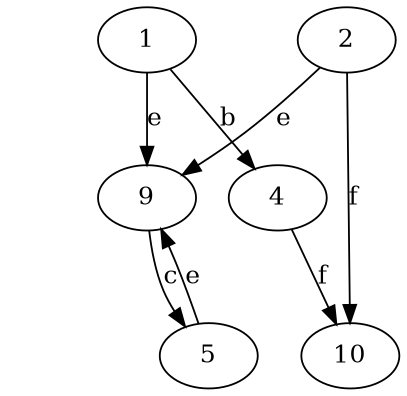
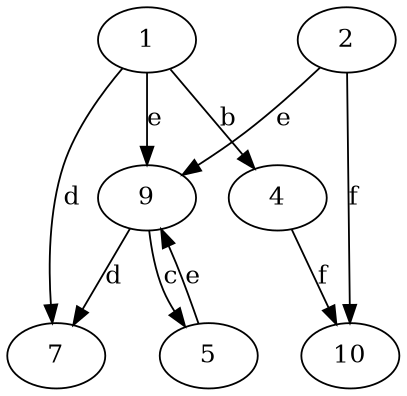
node "7": added
